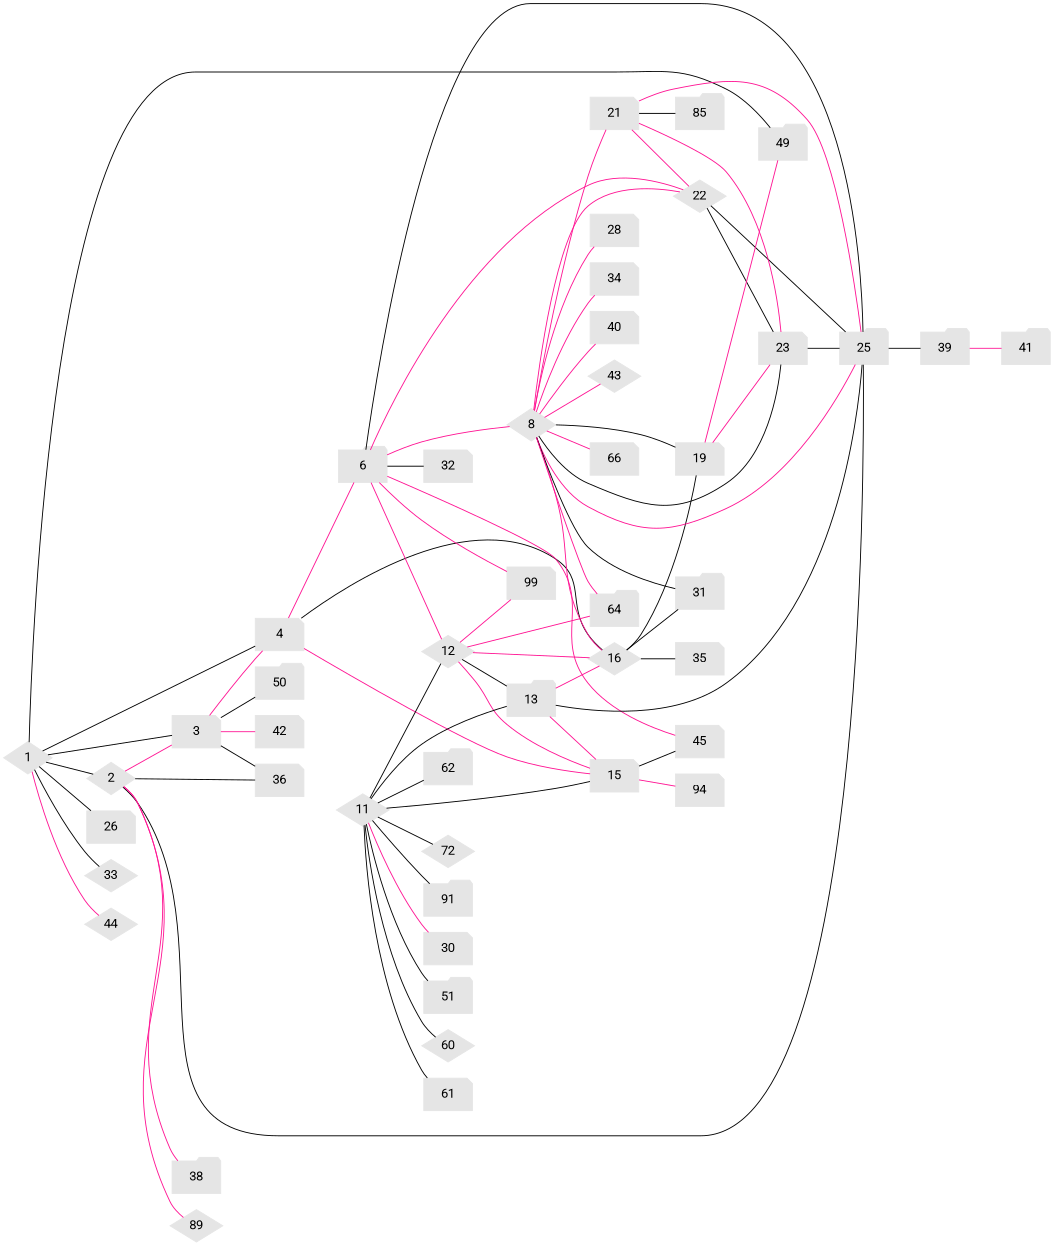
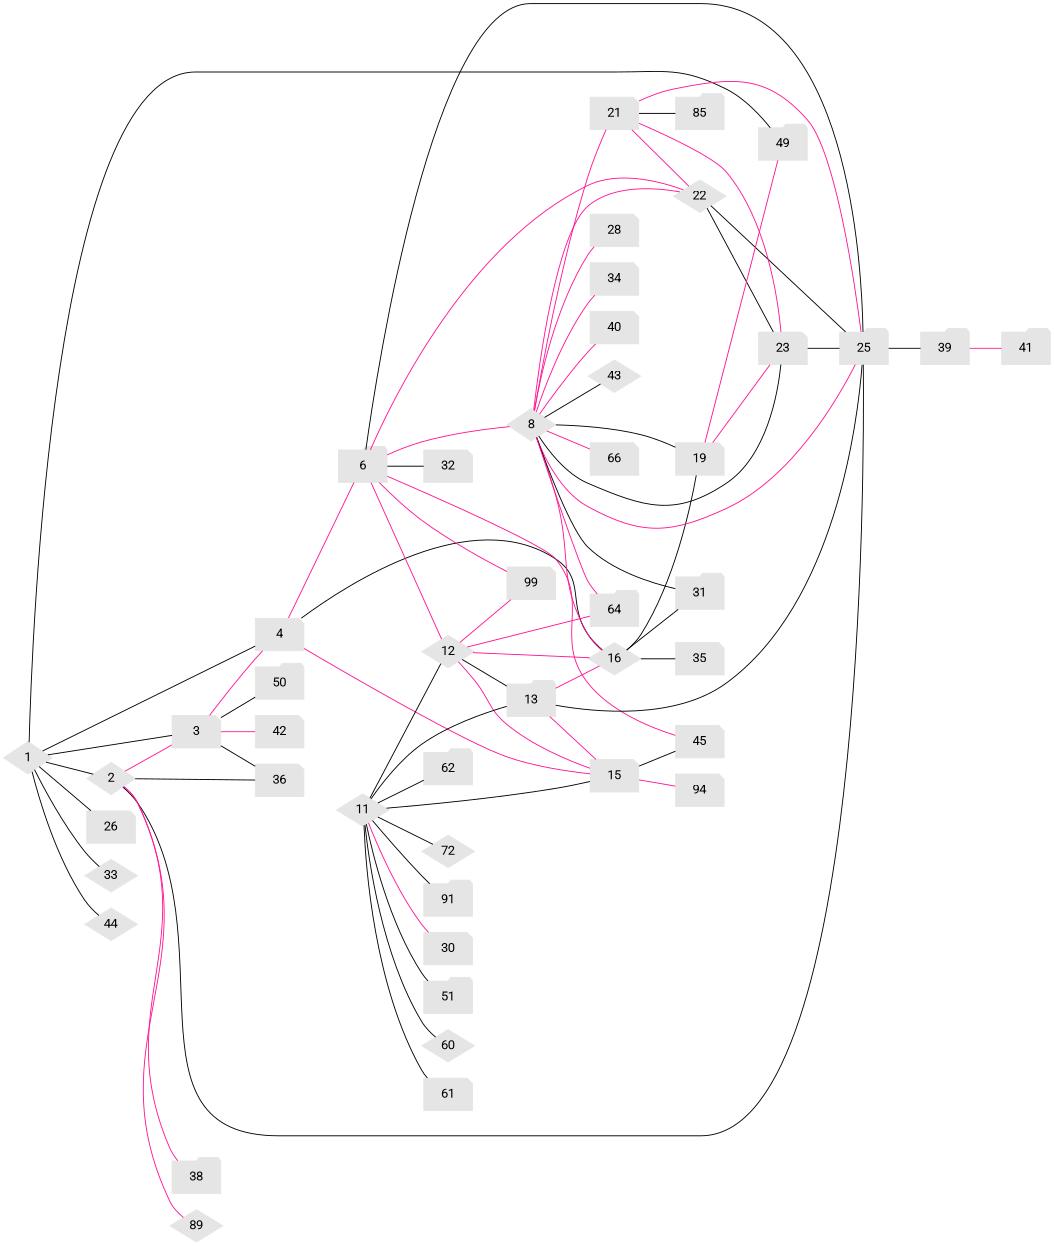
edge "43" -- "8": color deeppink -> black
edge "1" -- "44": color deeppink -> black
